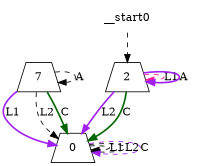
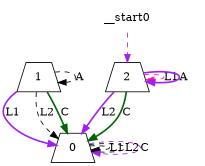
edge "__start0" -> "2": color black -> purple
node "7": label "7" -> "1"
